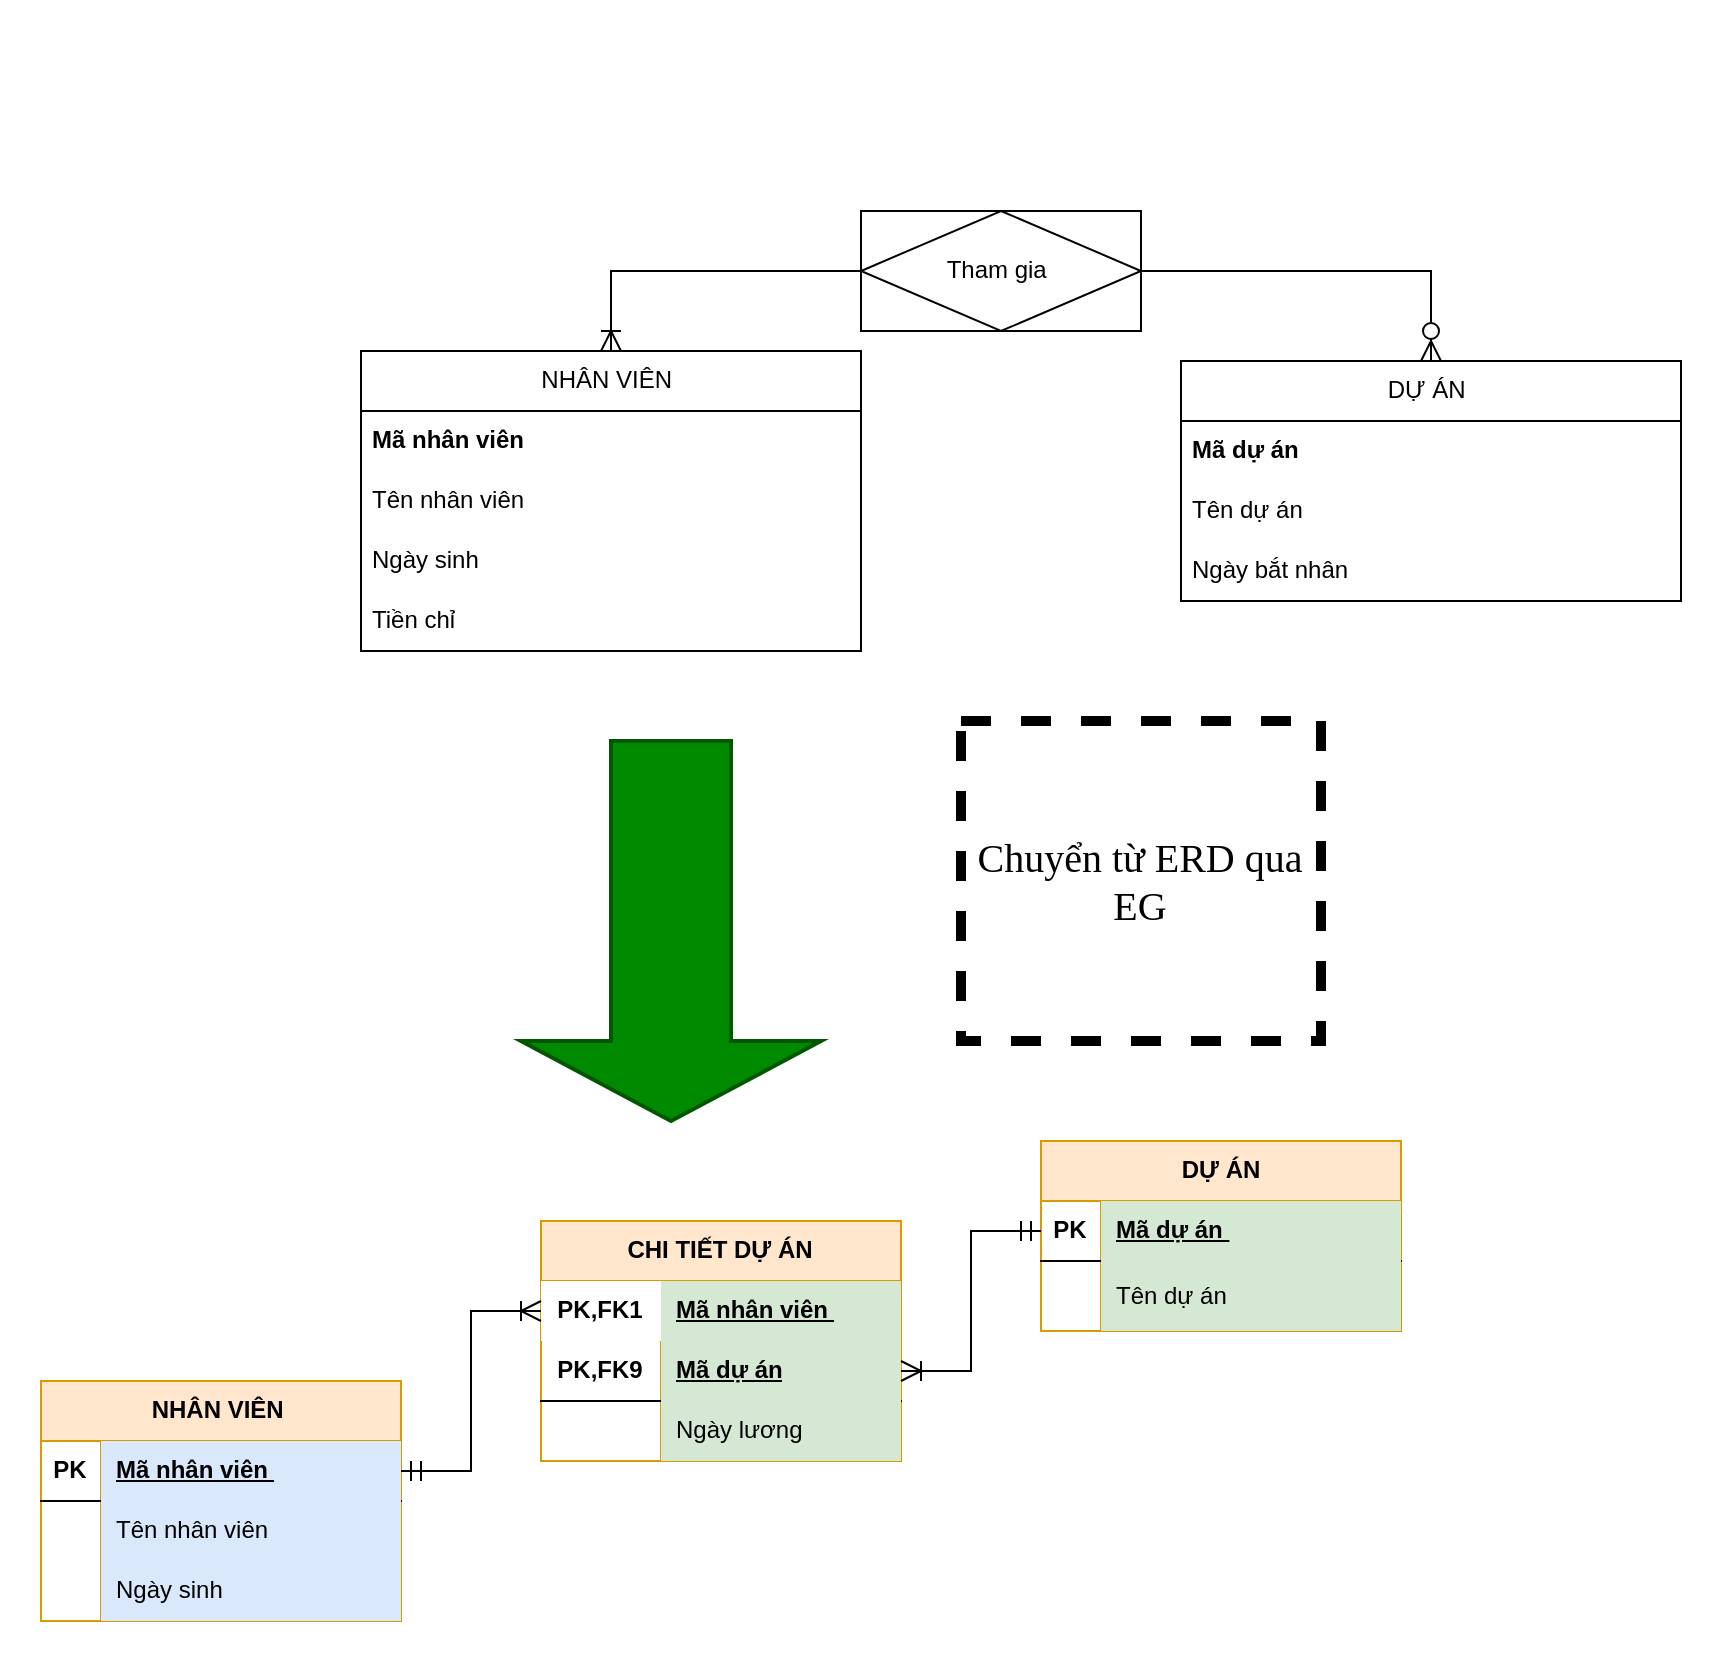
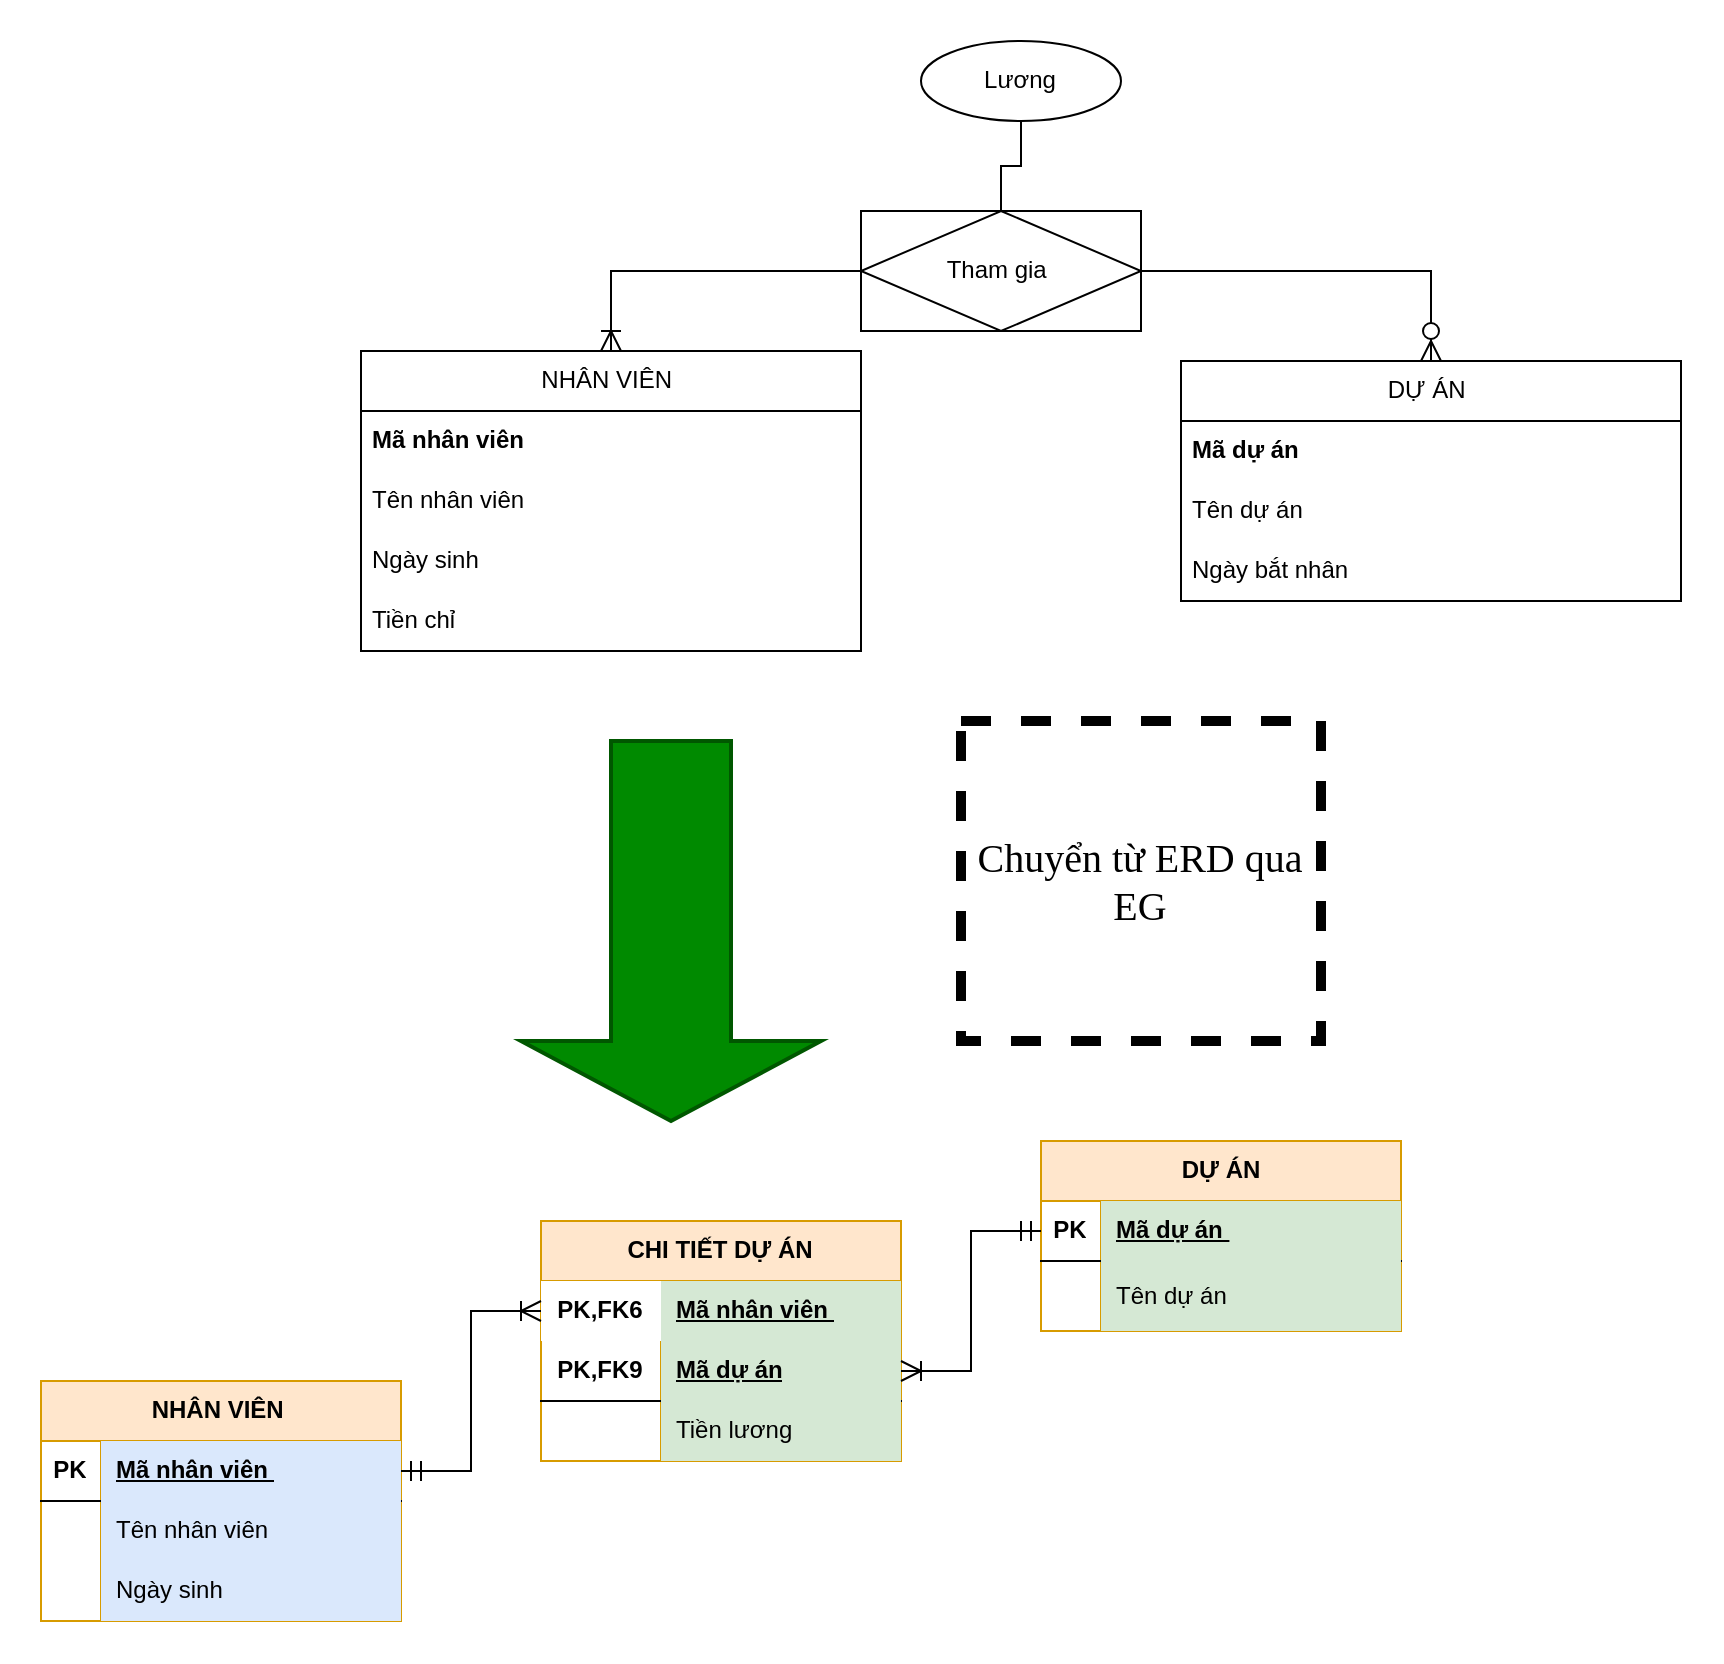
node "Lương": added
edge "Lương" -- "Tham gia": added
node "PK,FK1": label "PK,FK1" -> "PK,FK6"
node "Ngày lương": label "Ngày lương" -> "Tiền lương"
